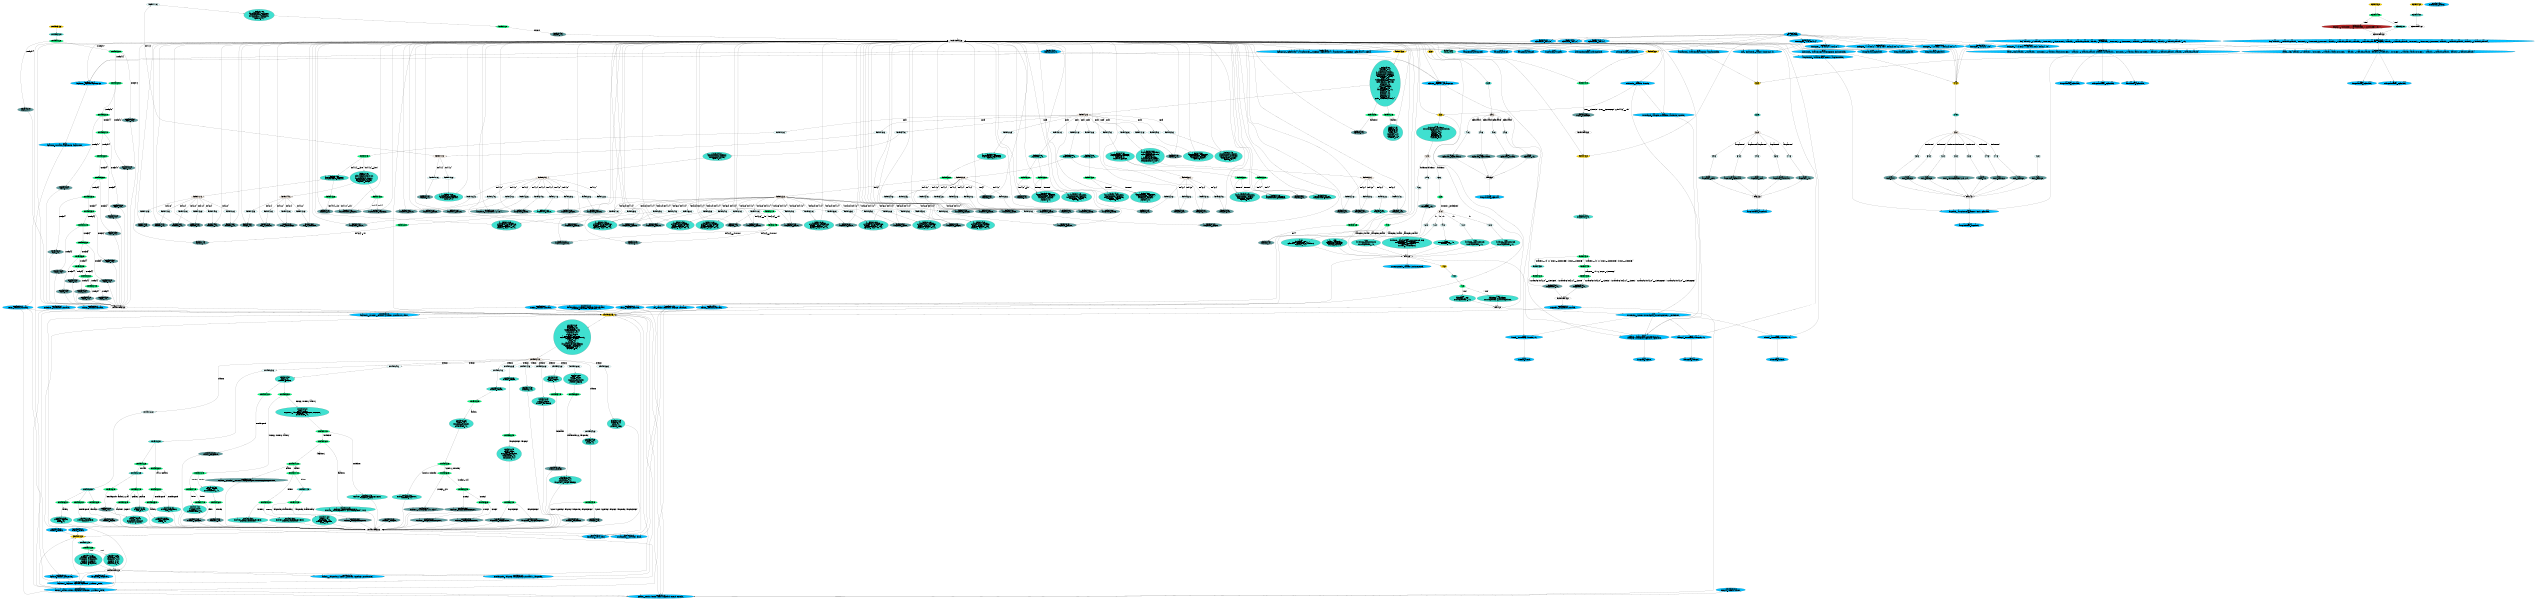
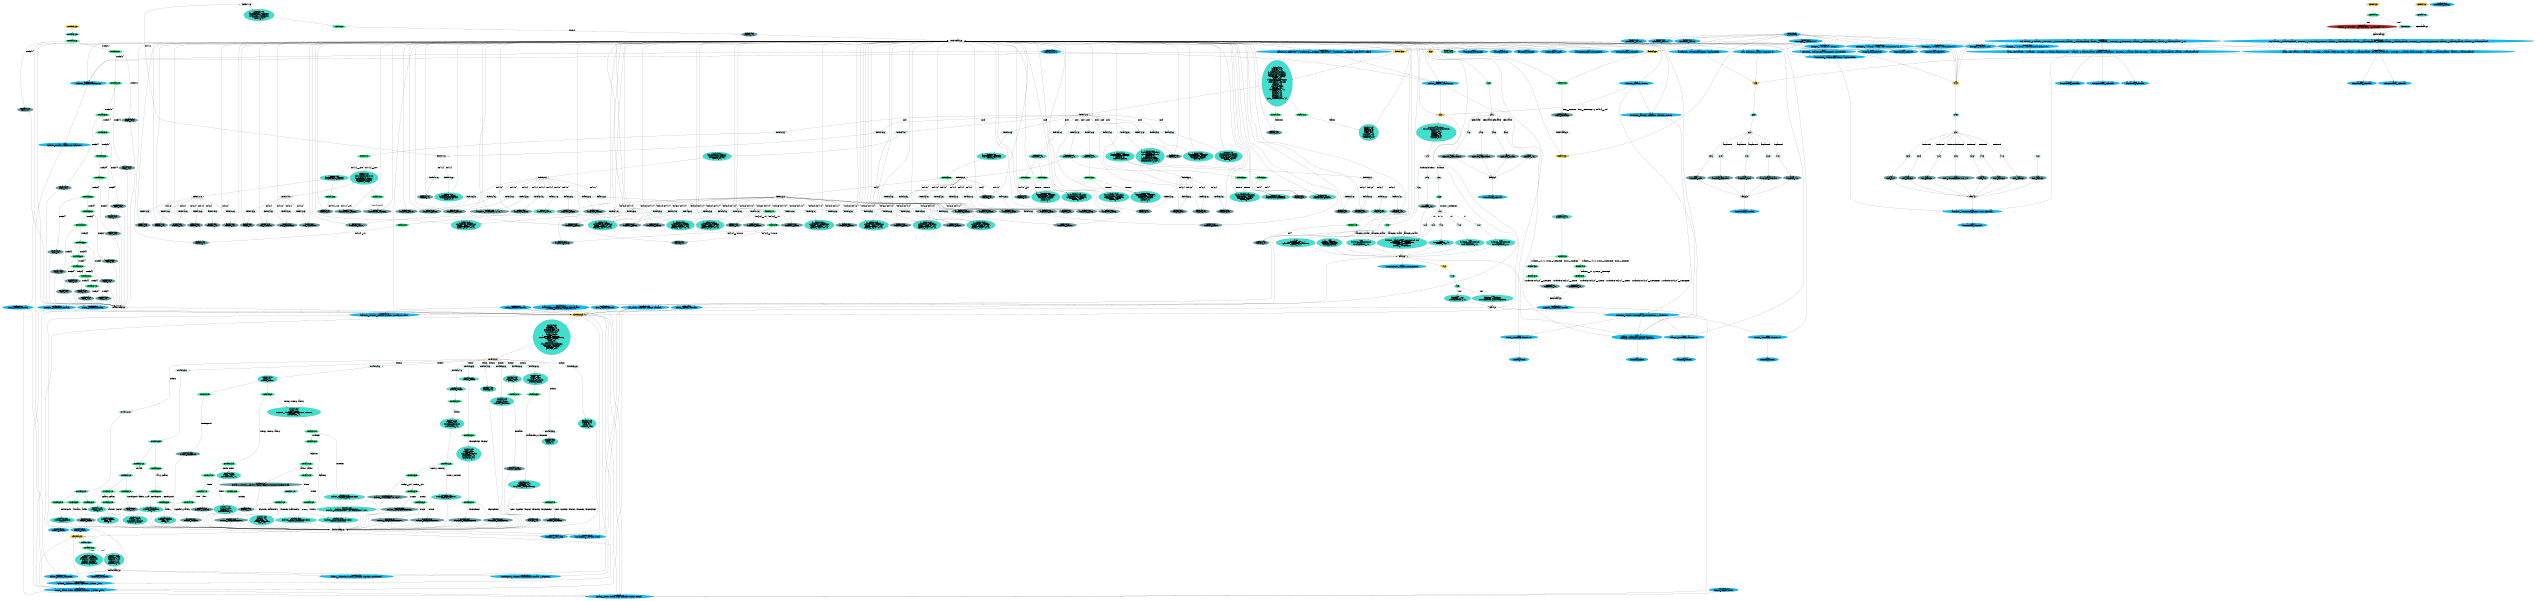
node "controller_i.749:IF": added
